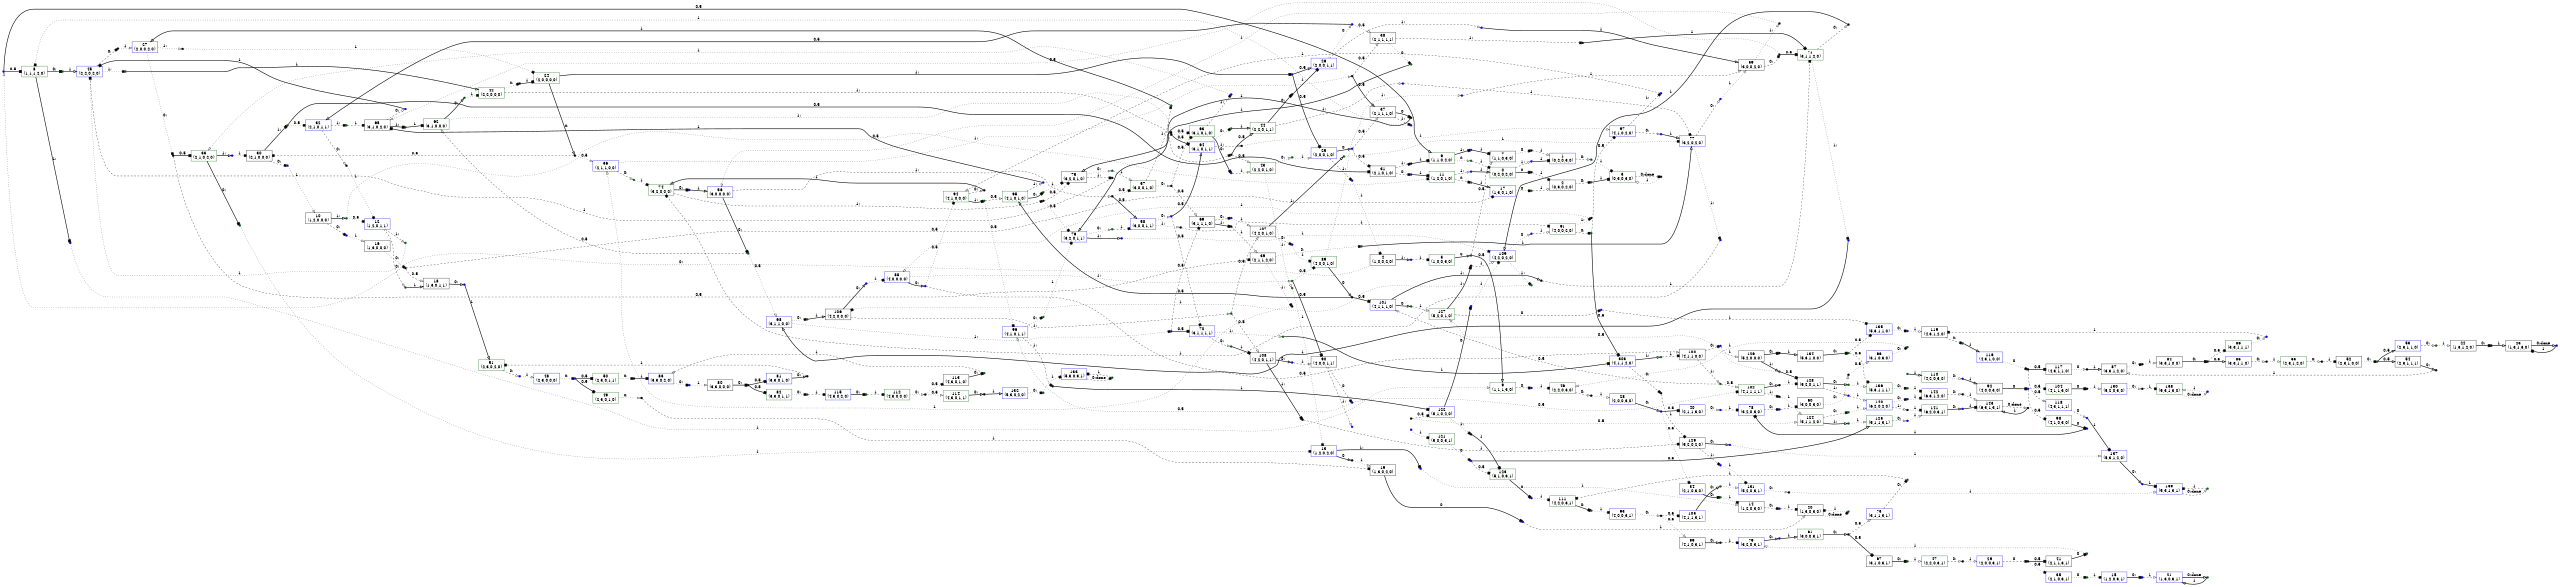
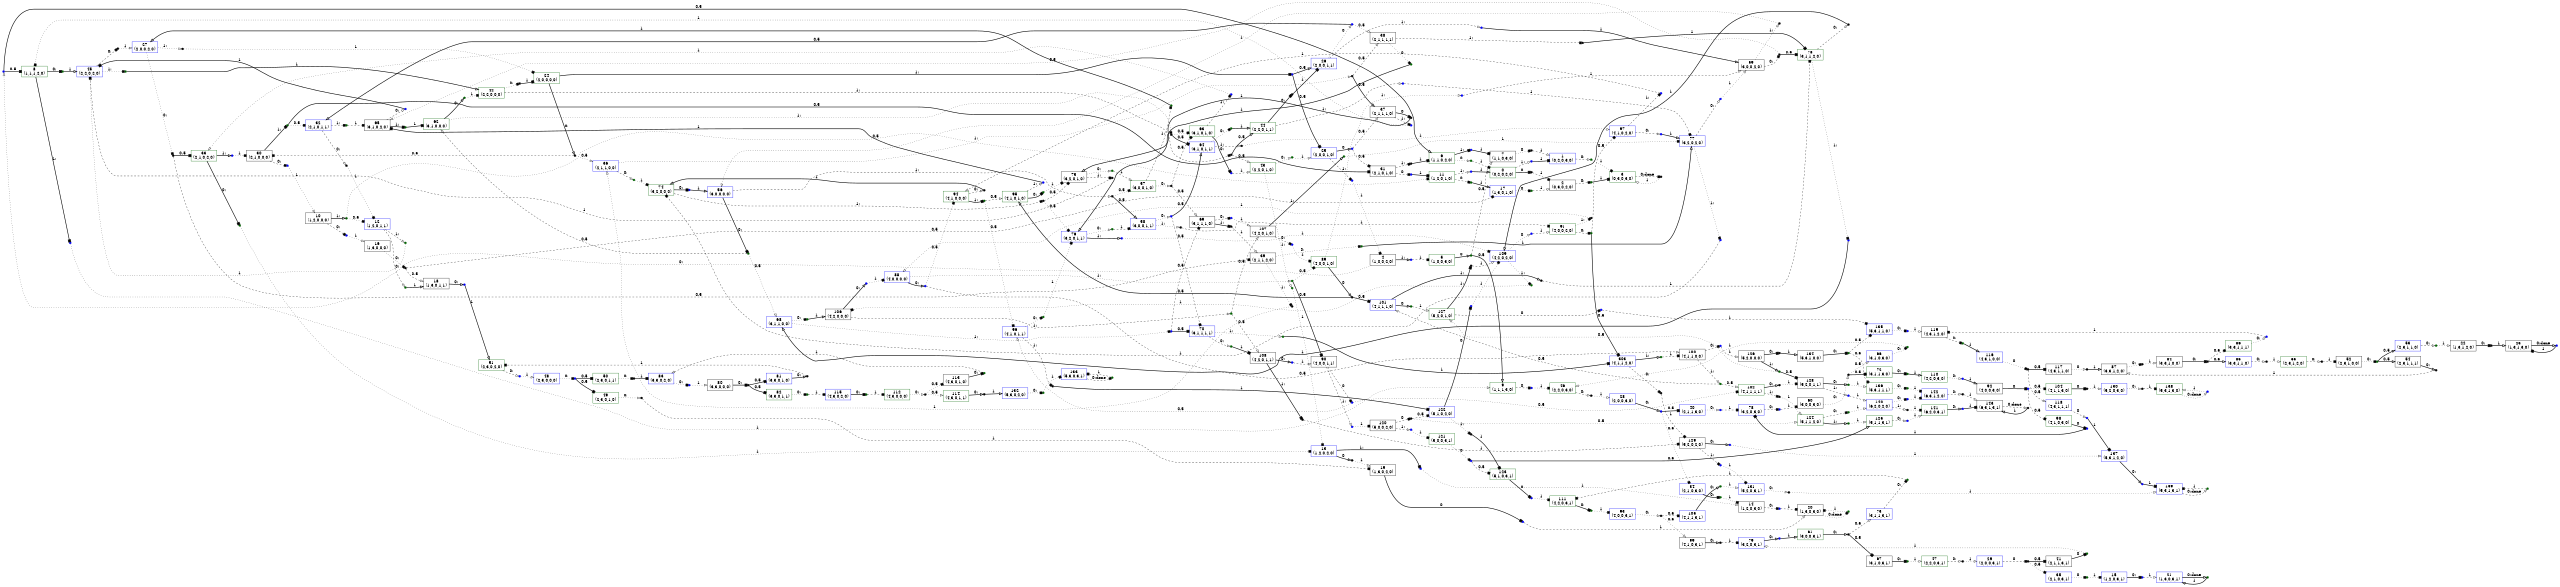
node "71 (3,1,1,2,0)": label "71 (3,1,1,2,0)" -> "78 (3,1,1,2,0)"
node "72 (3,1,1,3,0)": added
node "120 (5,0,0,2,0)": added
